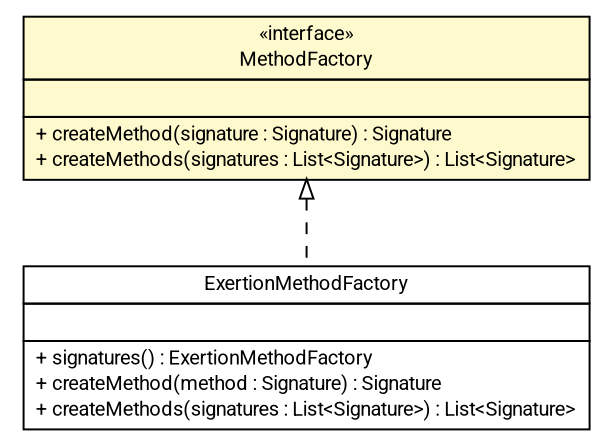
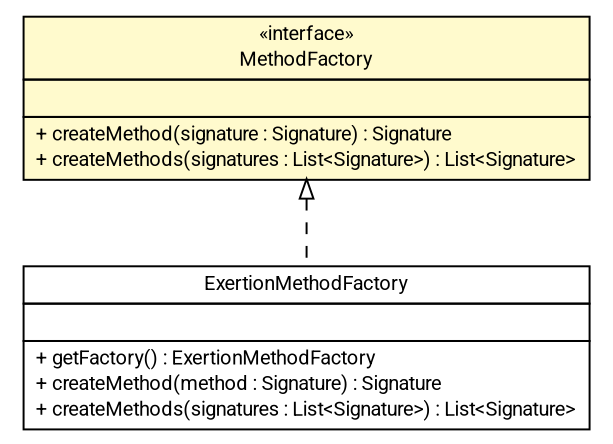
node "ExertionMethodFactory": text "+ signatures() : ExertionMethodFactory" -> "+ getFactory() : ExertionMethodFactory"
